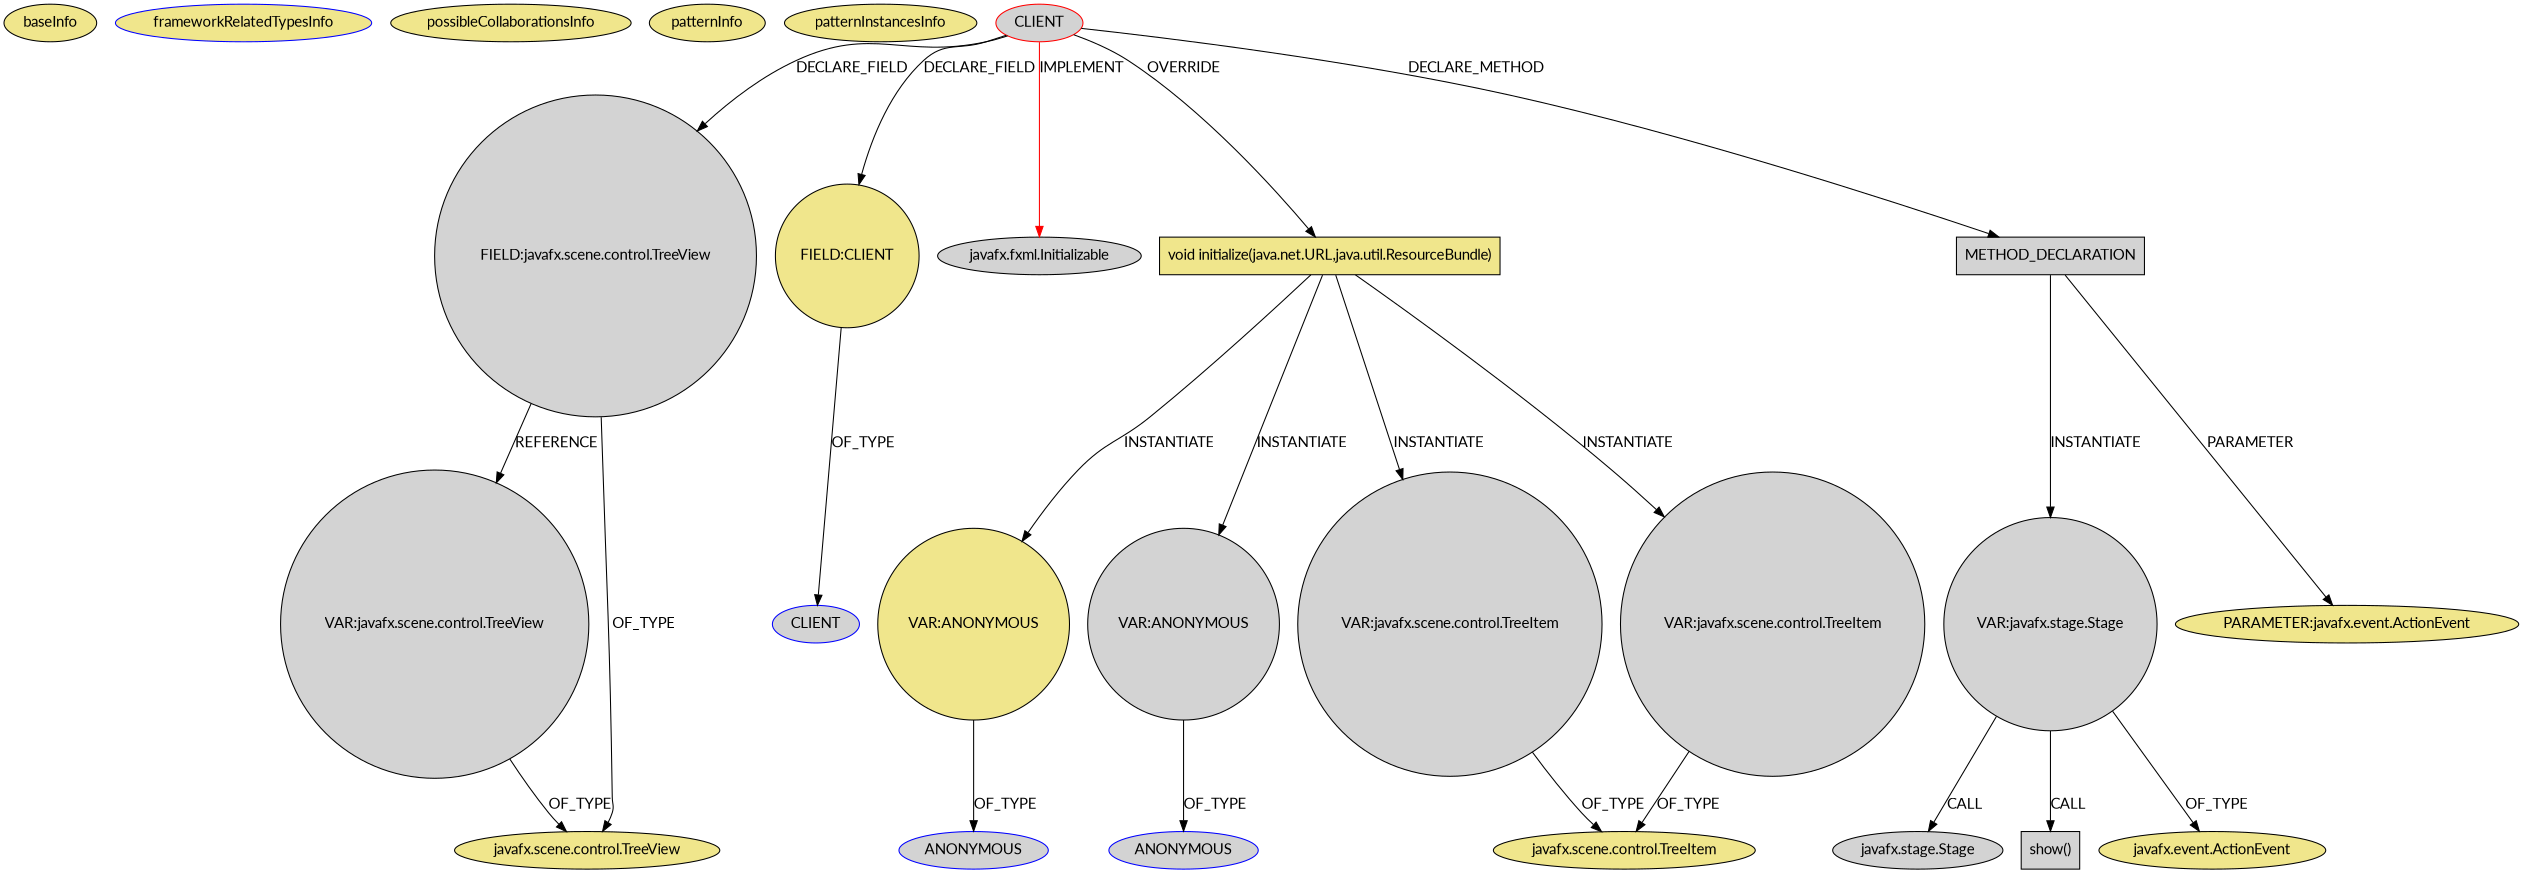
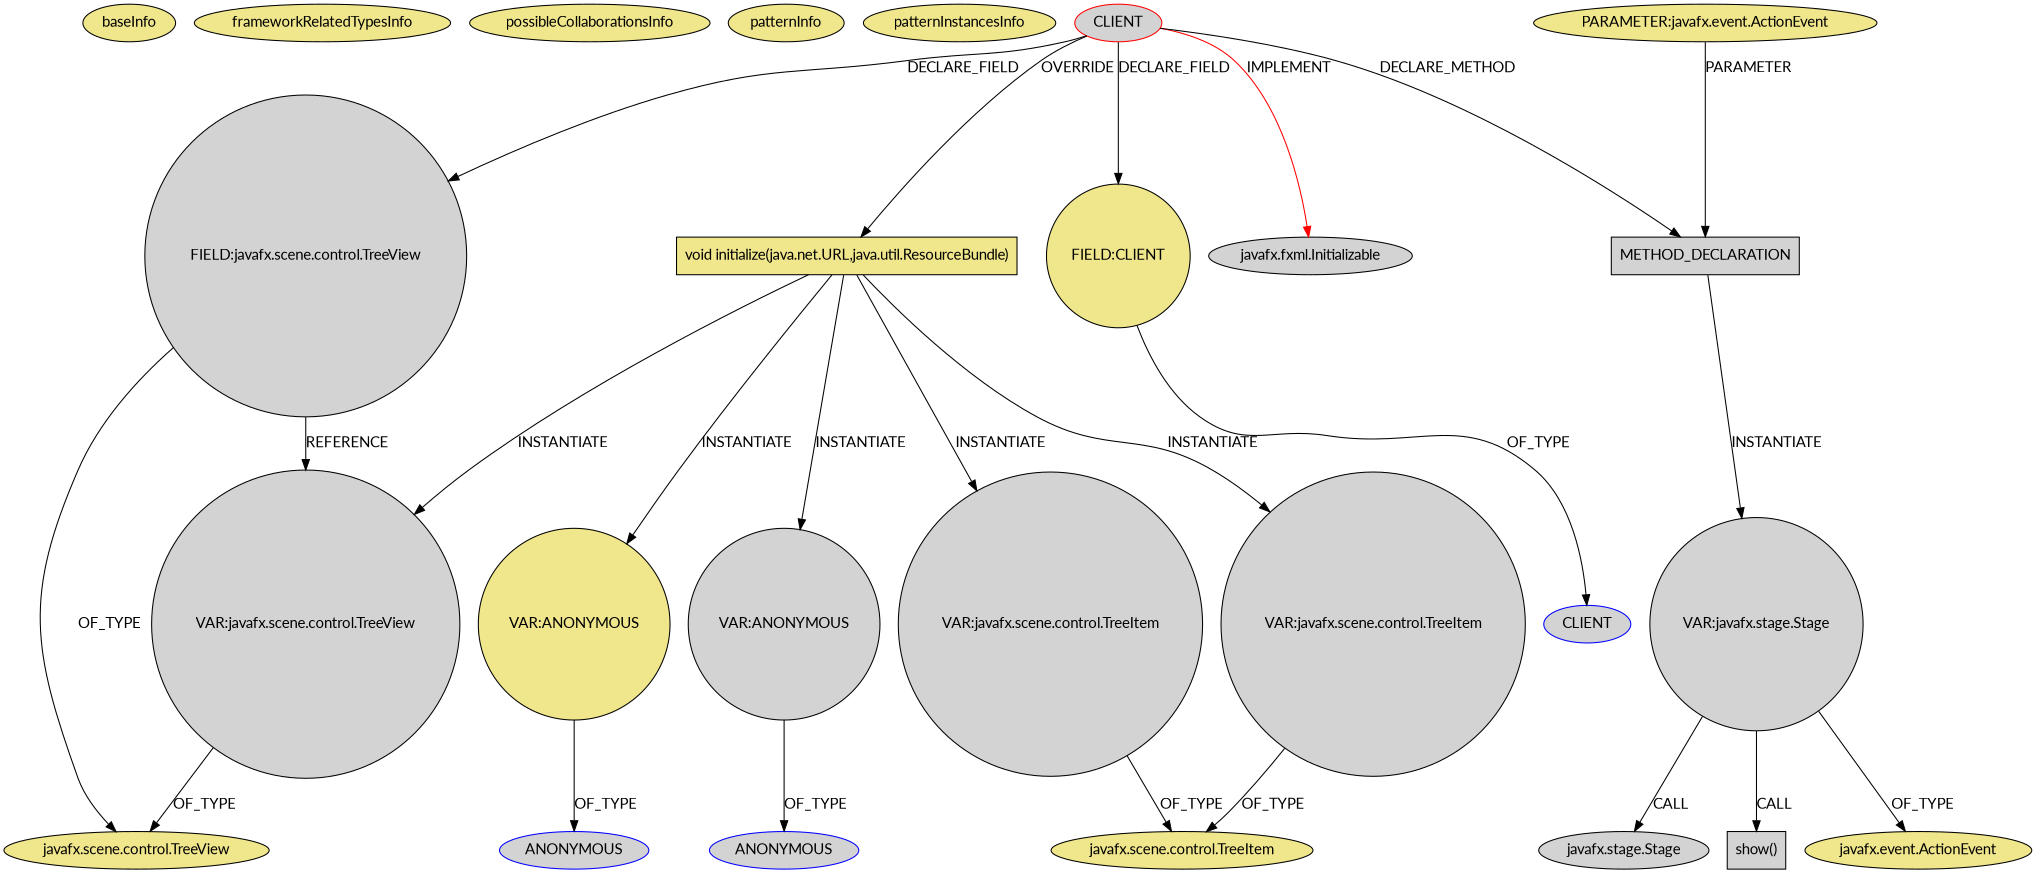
node "frameworkRelatedTypesInfo": color blue -> black
edge "void initialize(java.net.URL,java.util.ResourceBundle)" -> "VAR:javafx.scene.control.TreeView": added, label "INSTANTIATE"
edge "METHOD_DECLARATION" -> "PARAMETER:javafx.event.ActionEvent": reversed
